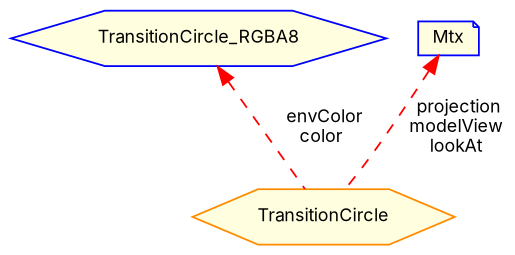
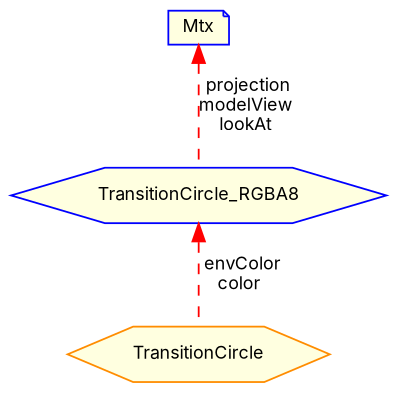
edge "TransitionCircle" -> "Mtx": now "TransitionCircle_RGBA8" -> "Mtx"
